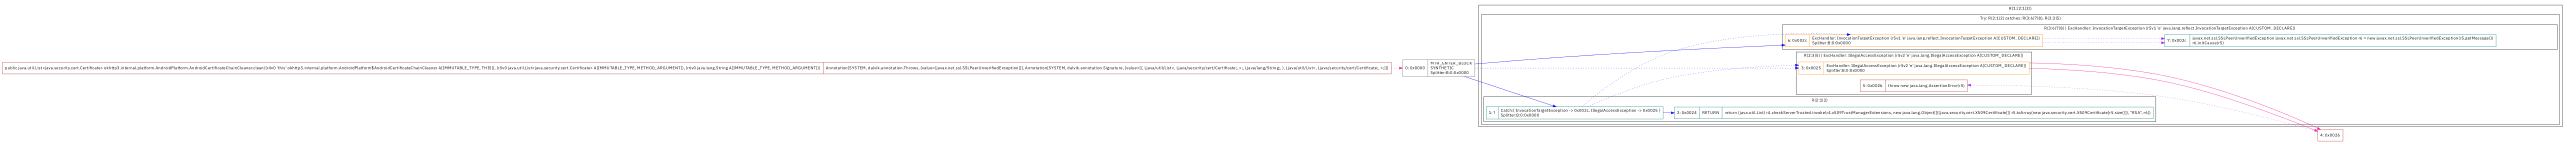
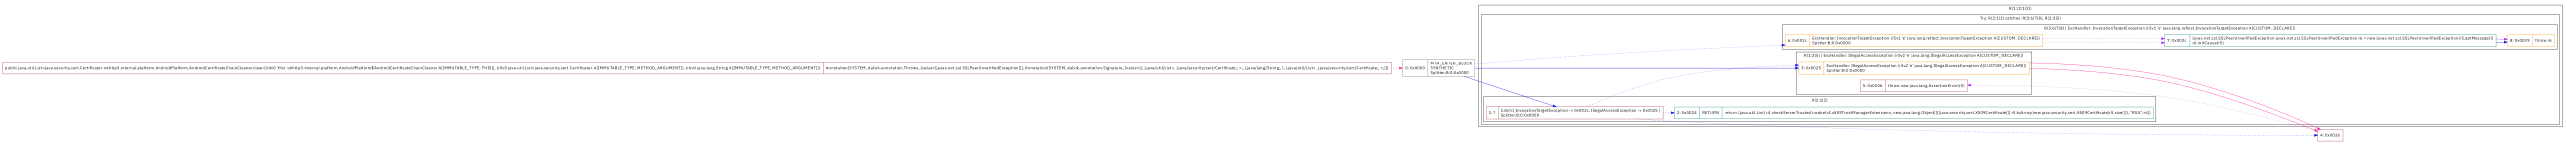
node "8: 0x0039": added
edge "1: ?" -> "6: 0x002c": now "1: ?" -> "4: 0x0026"
edge "0: 0x0000" -> "6: 0x002c": style solid -> dotted
edge "0: 0x0000" -> "3: 0x0025": style dotted -> solid
node "1: ?": color teal -> brown
edge "1: ?" -> "2: 0x0024": style solid -> dotted
